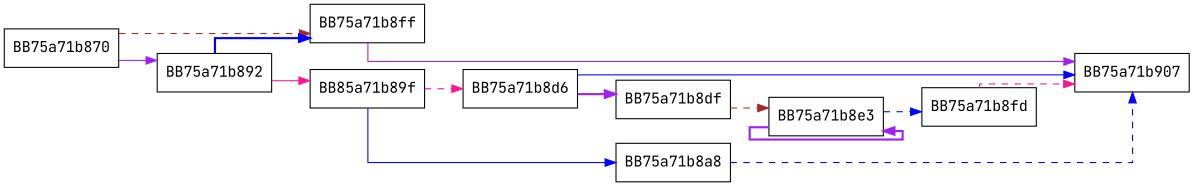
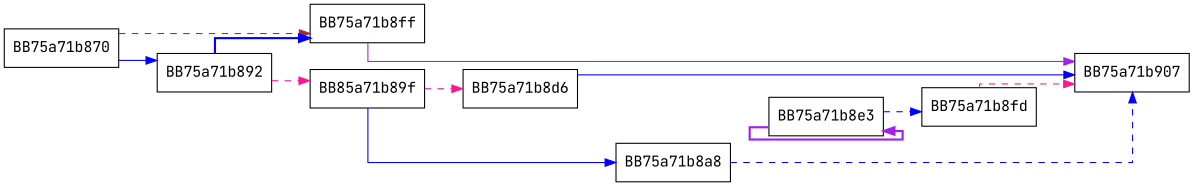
edge "BB75a71b870" -> "BB75a71b892": color purple -> blue
edge "BB75a71b892" -> "BB85a71b89f": style solid -> dashed
node "BB75a71b8df": removed
